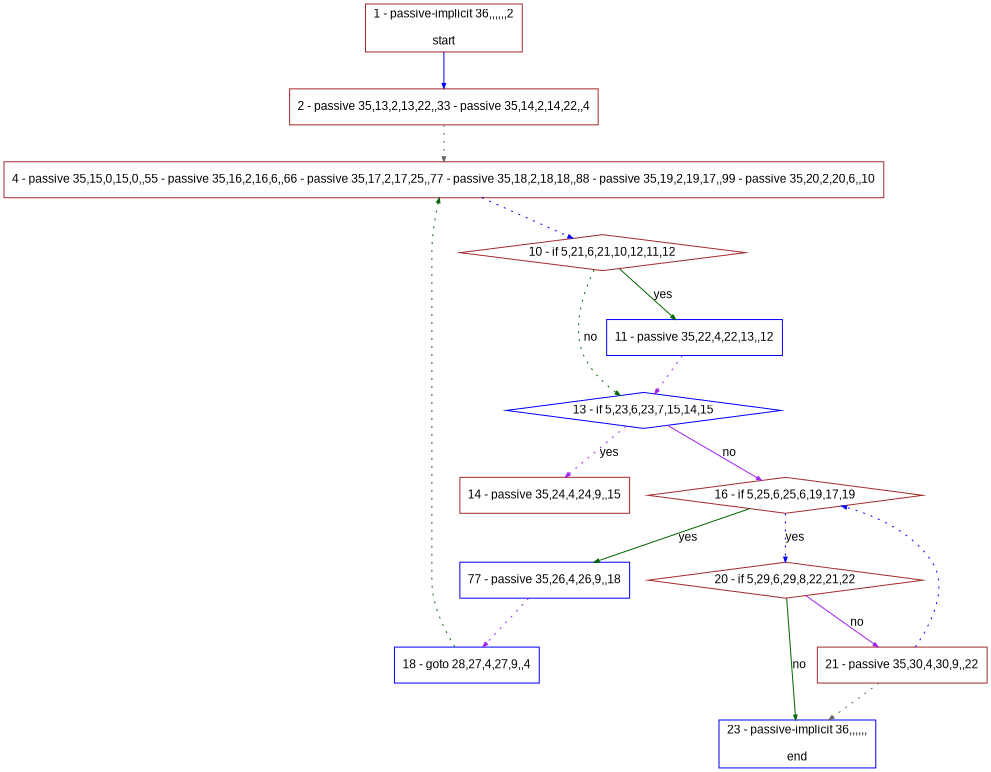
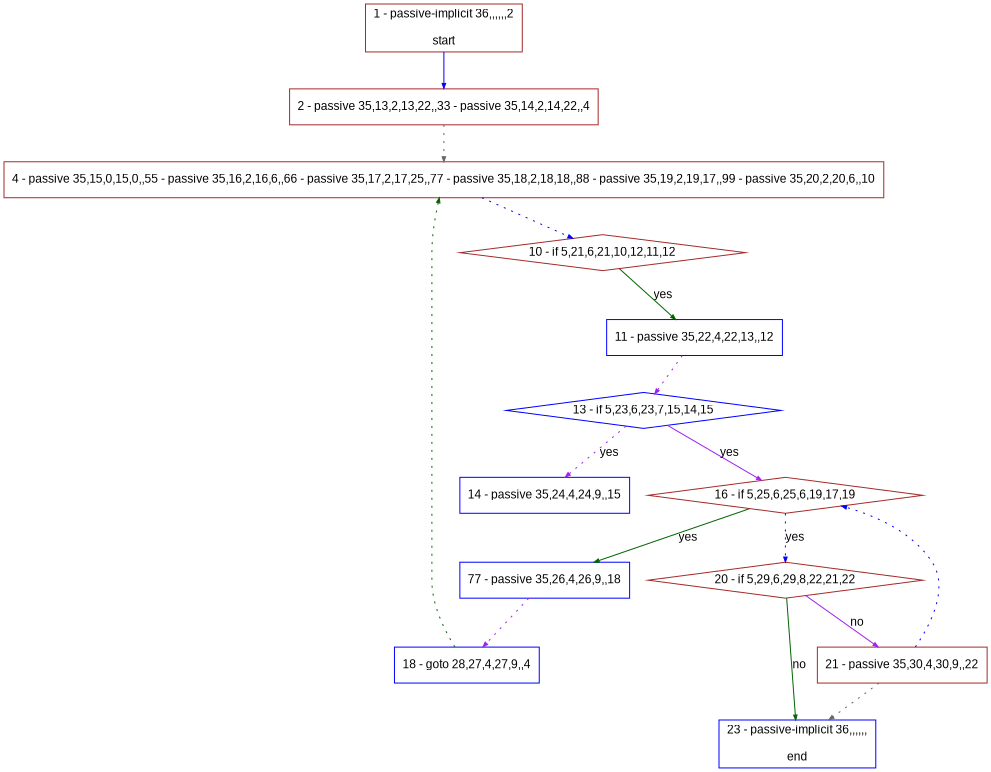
edge "10 - if 5,21,6,21,10,12,11,12" -> "13 - if 5,23,6,23,7,15,14,15": removed, label "no"
edge "13 - if 5,23,6,23,7,15,14,15" -> "16 - if 5,25,6,25,6,19,17,19": label "no" -> "yes"
node "14 - passive 35,24,4,24,9,,15": color brown -> blue
